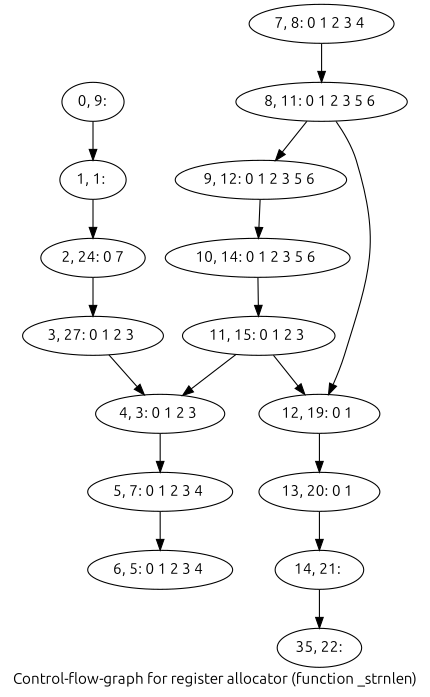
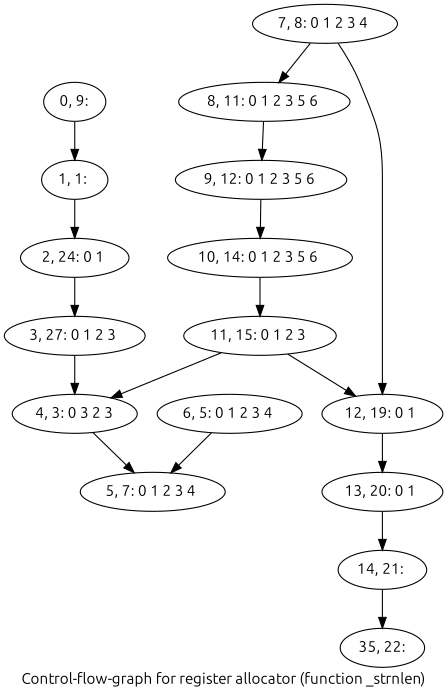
edge "8, 11: 0 1 2 3 5 6" -> "12, 19: 0 1": now "7, 8: 0 1 2 3 4" -> "12, 19: 0 1"
node "2, 24: 0 7": label "2, 24: 0 7" -> "2, 24: 0 1"
node "4, 3: 0 1 2 3": label "4, 3: 0 1 2 3" -> "4, 3: 0 3 2 3"
edge "5, 7: 0 1 2 3 4" -> "6, 5: 0 1 2 3 4": reversed
